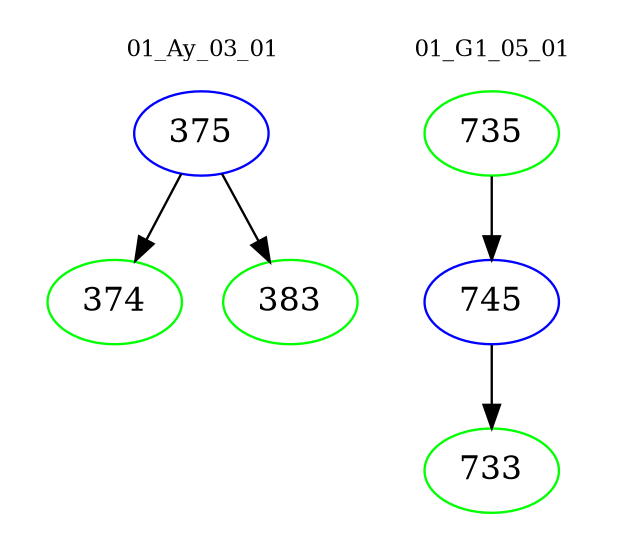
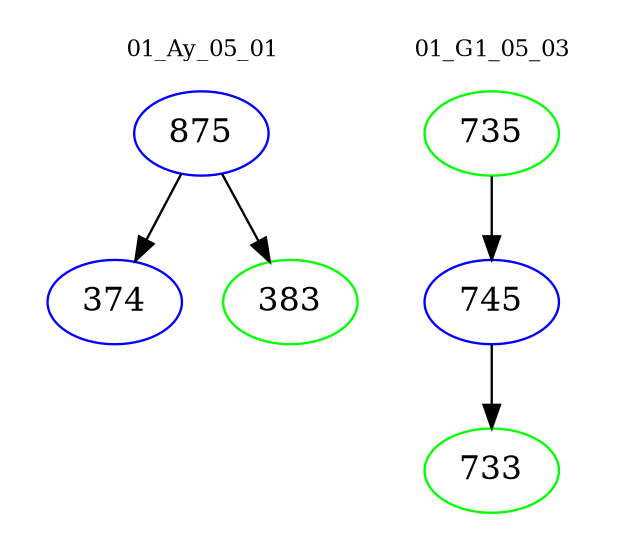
cluster "01_Ay_03_01": label "01_Ay_03_01" -> "01_Ay_05_01"
cluster "01_G1_05_01": label "01_G1_05_01" -> "01_G1_05_03"
node "375": label "375" -> "875"
node "374": color green -> blue
